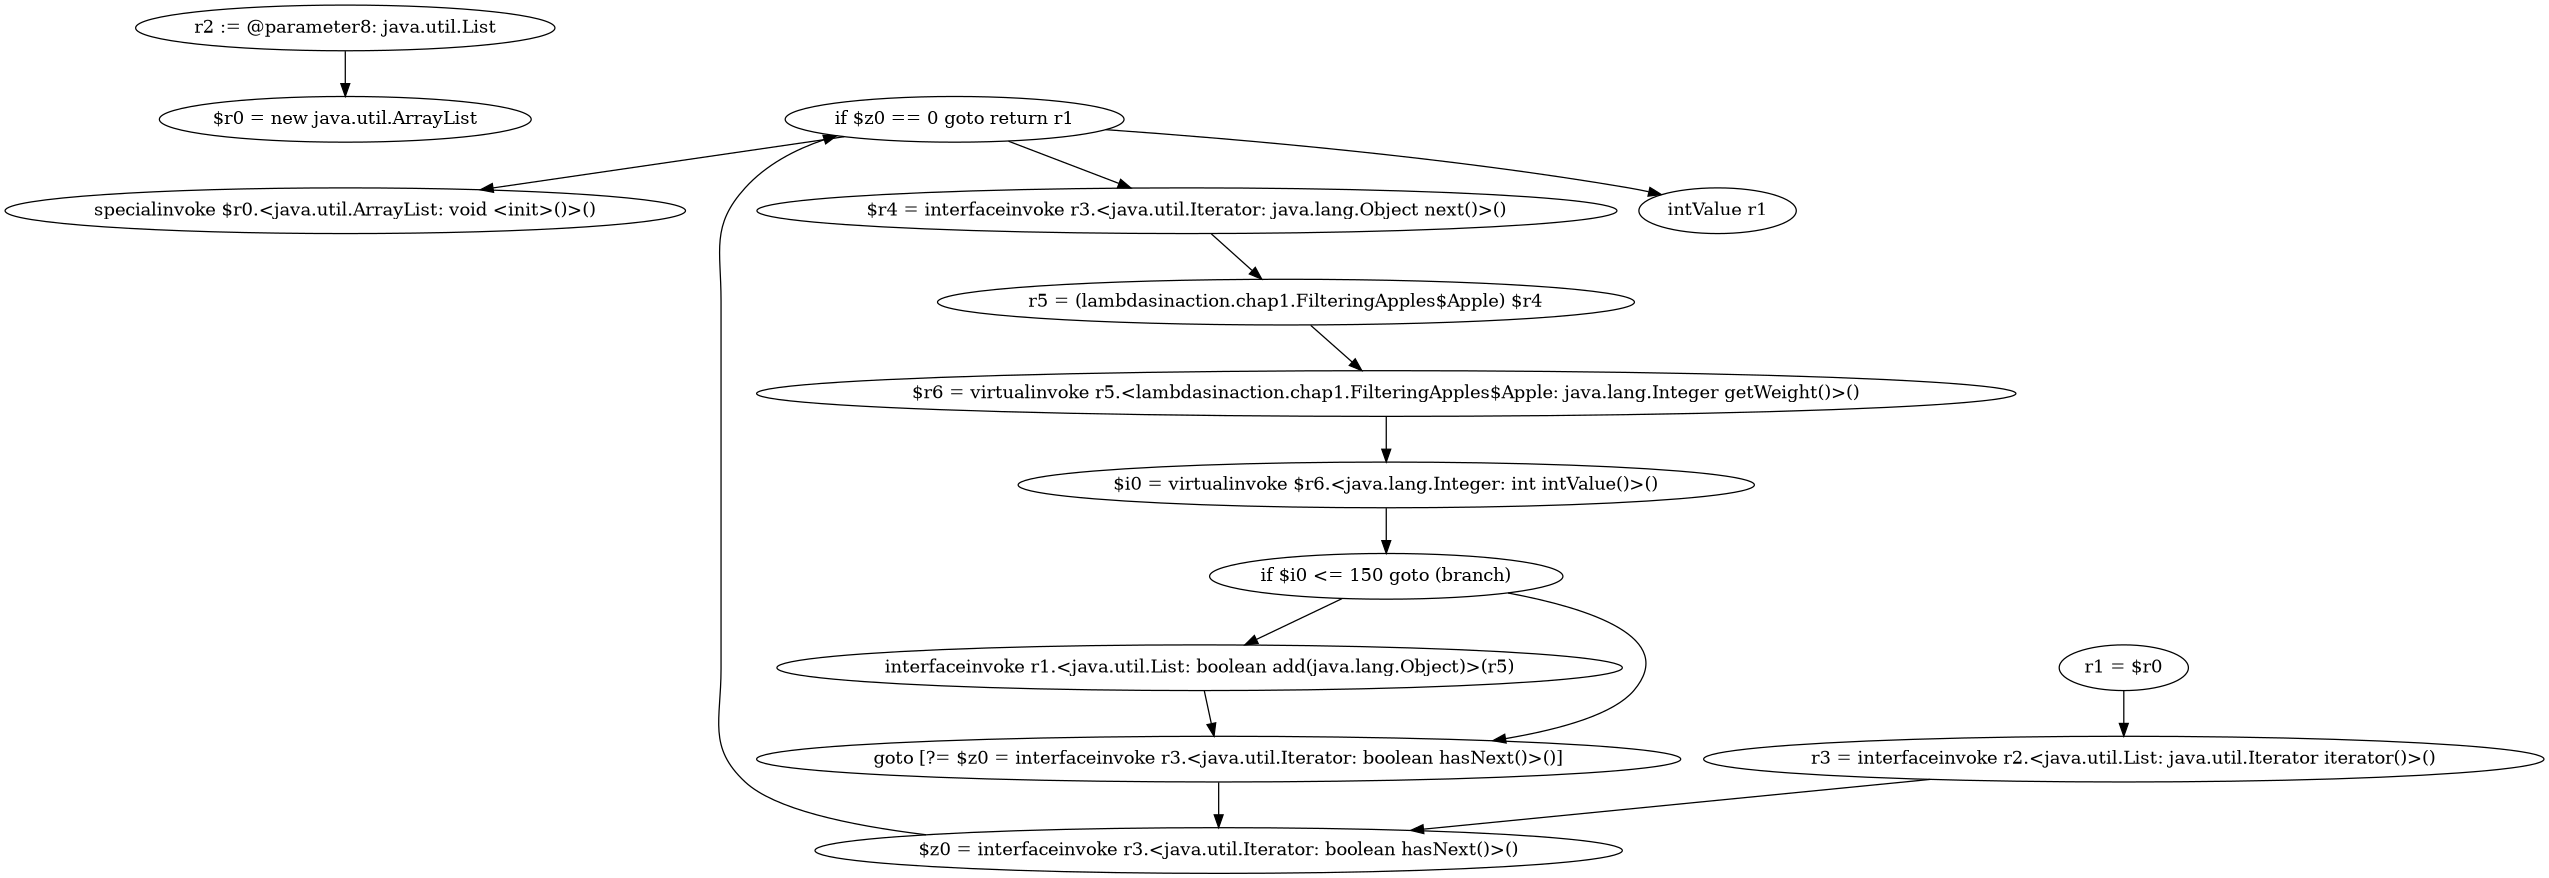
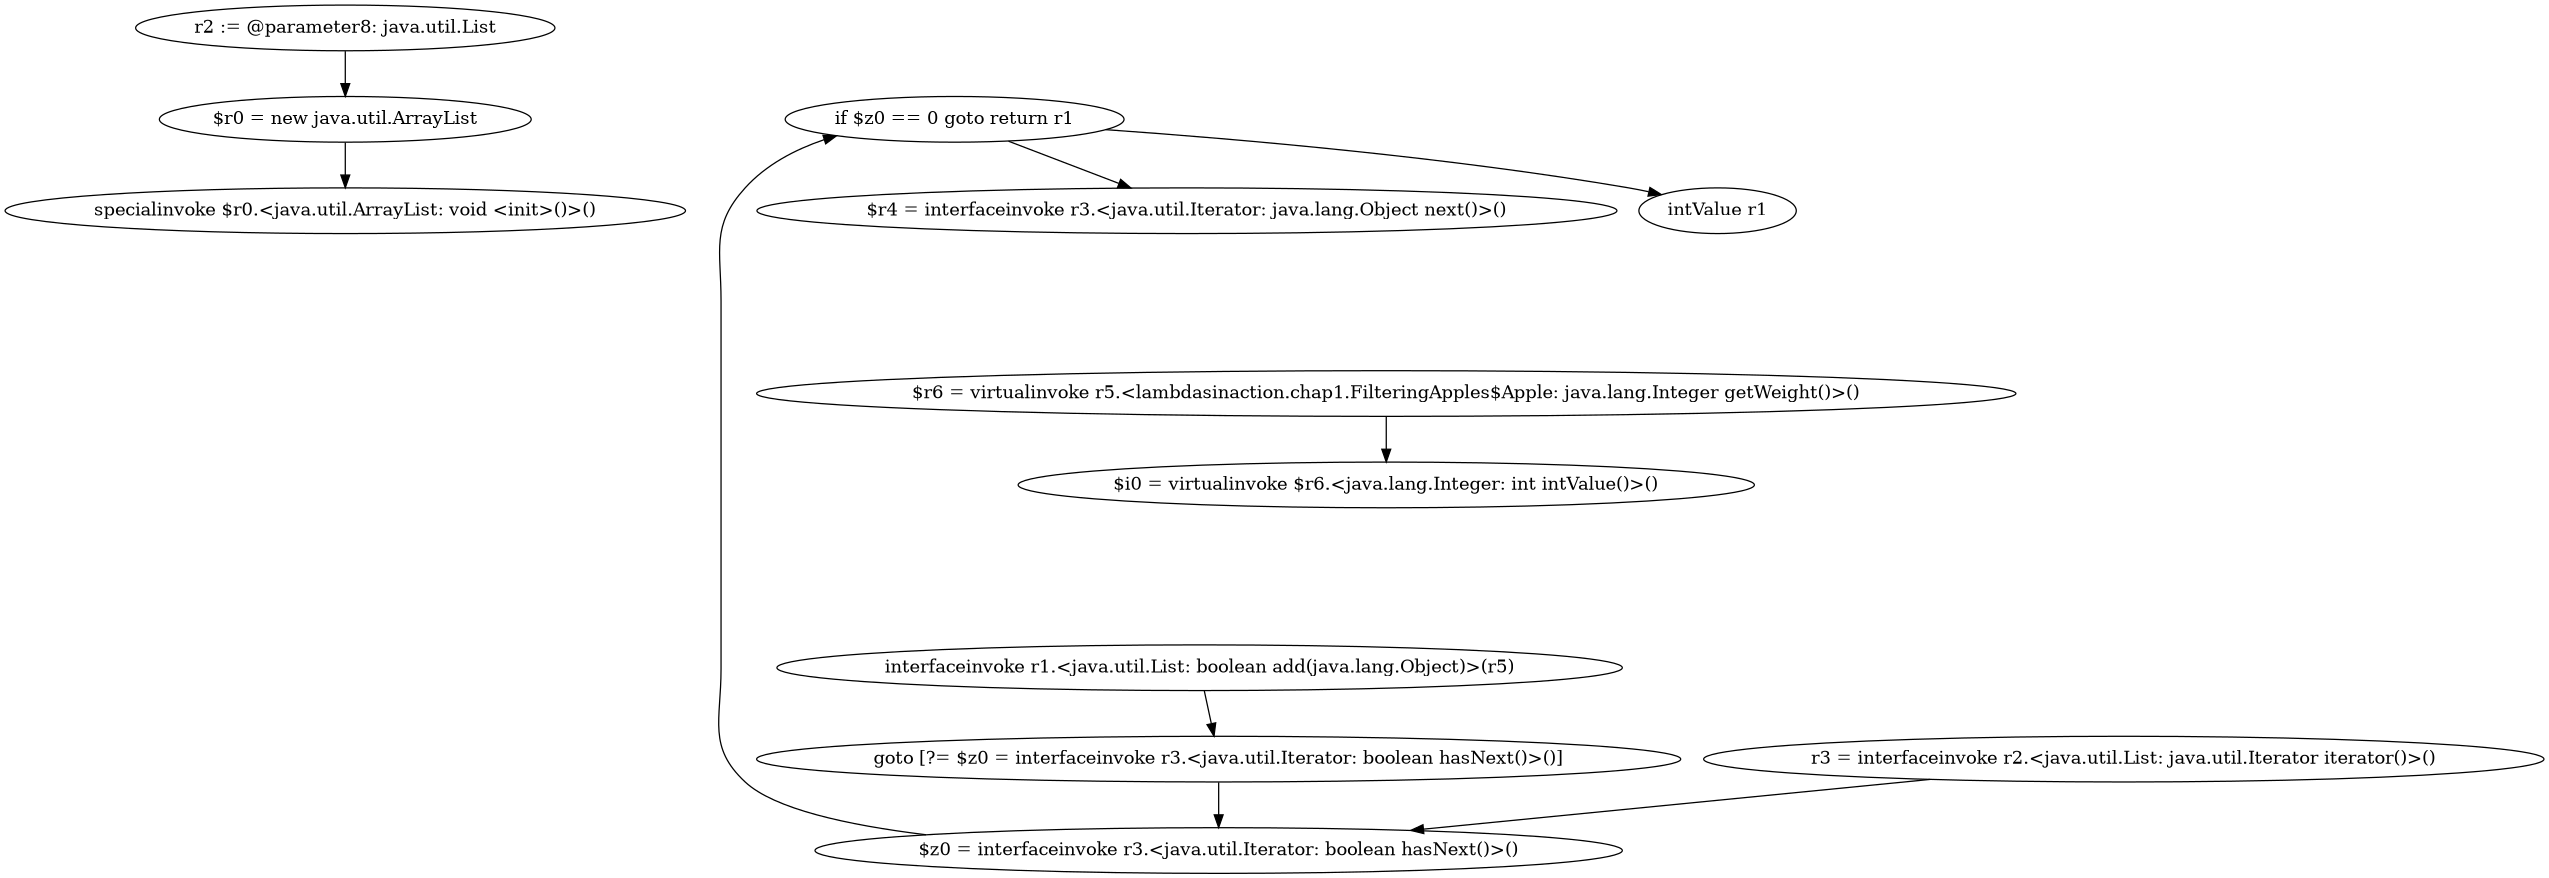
edge "if $z0 == 0 goto return r1" -> "specialinvoke $r0.<java.util.ArrayList: void <init>()>()": now "$r0 = new java.util.ArrayList" -> "specialinvoke $r0.<java.util.ArrayList: void <init>()>()"
node "r5 = (lambdasinaction.chap1.FilteringApples$Apple) $r4": removed
node "if $i0 <= 150 goto (branch)": removed
node "r1 = $r0": removed
